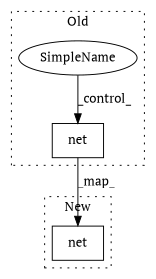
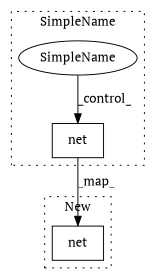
cluster "Old": label "Old" -> "SimpleName"
